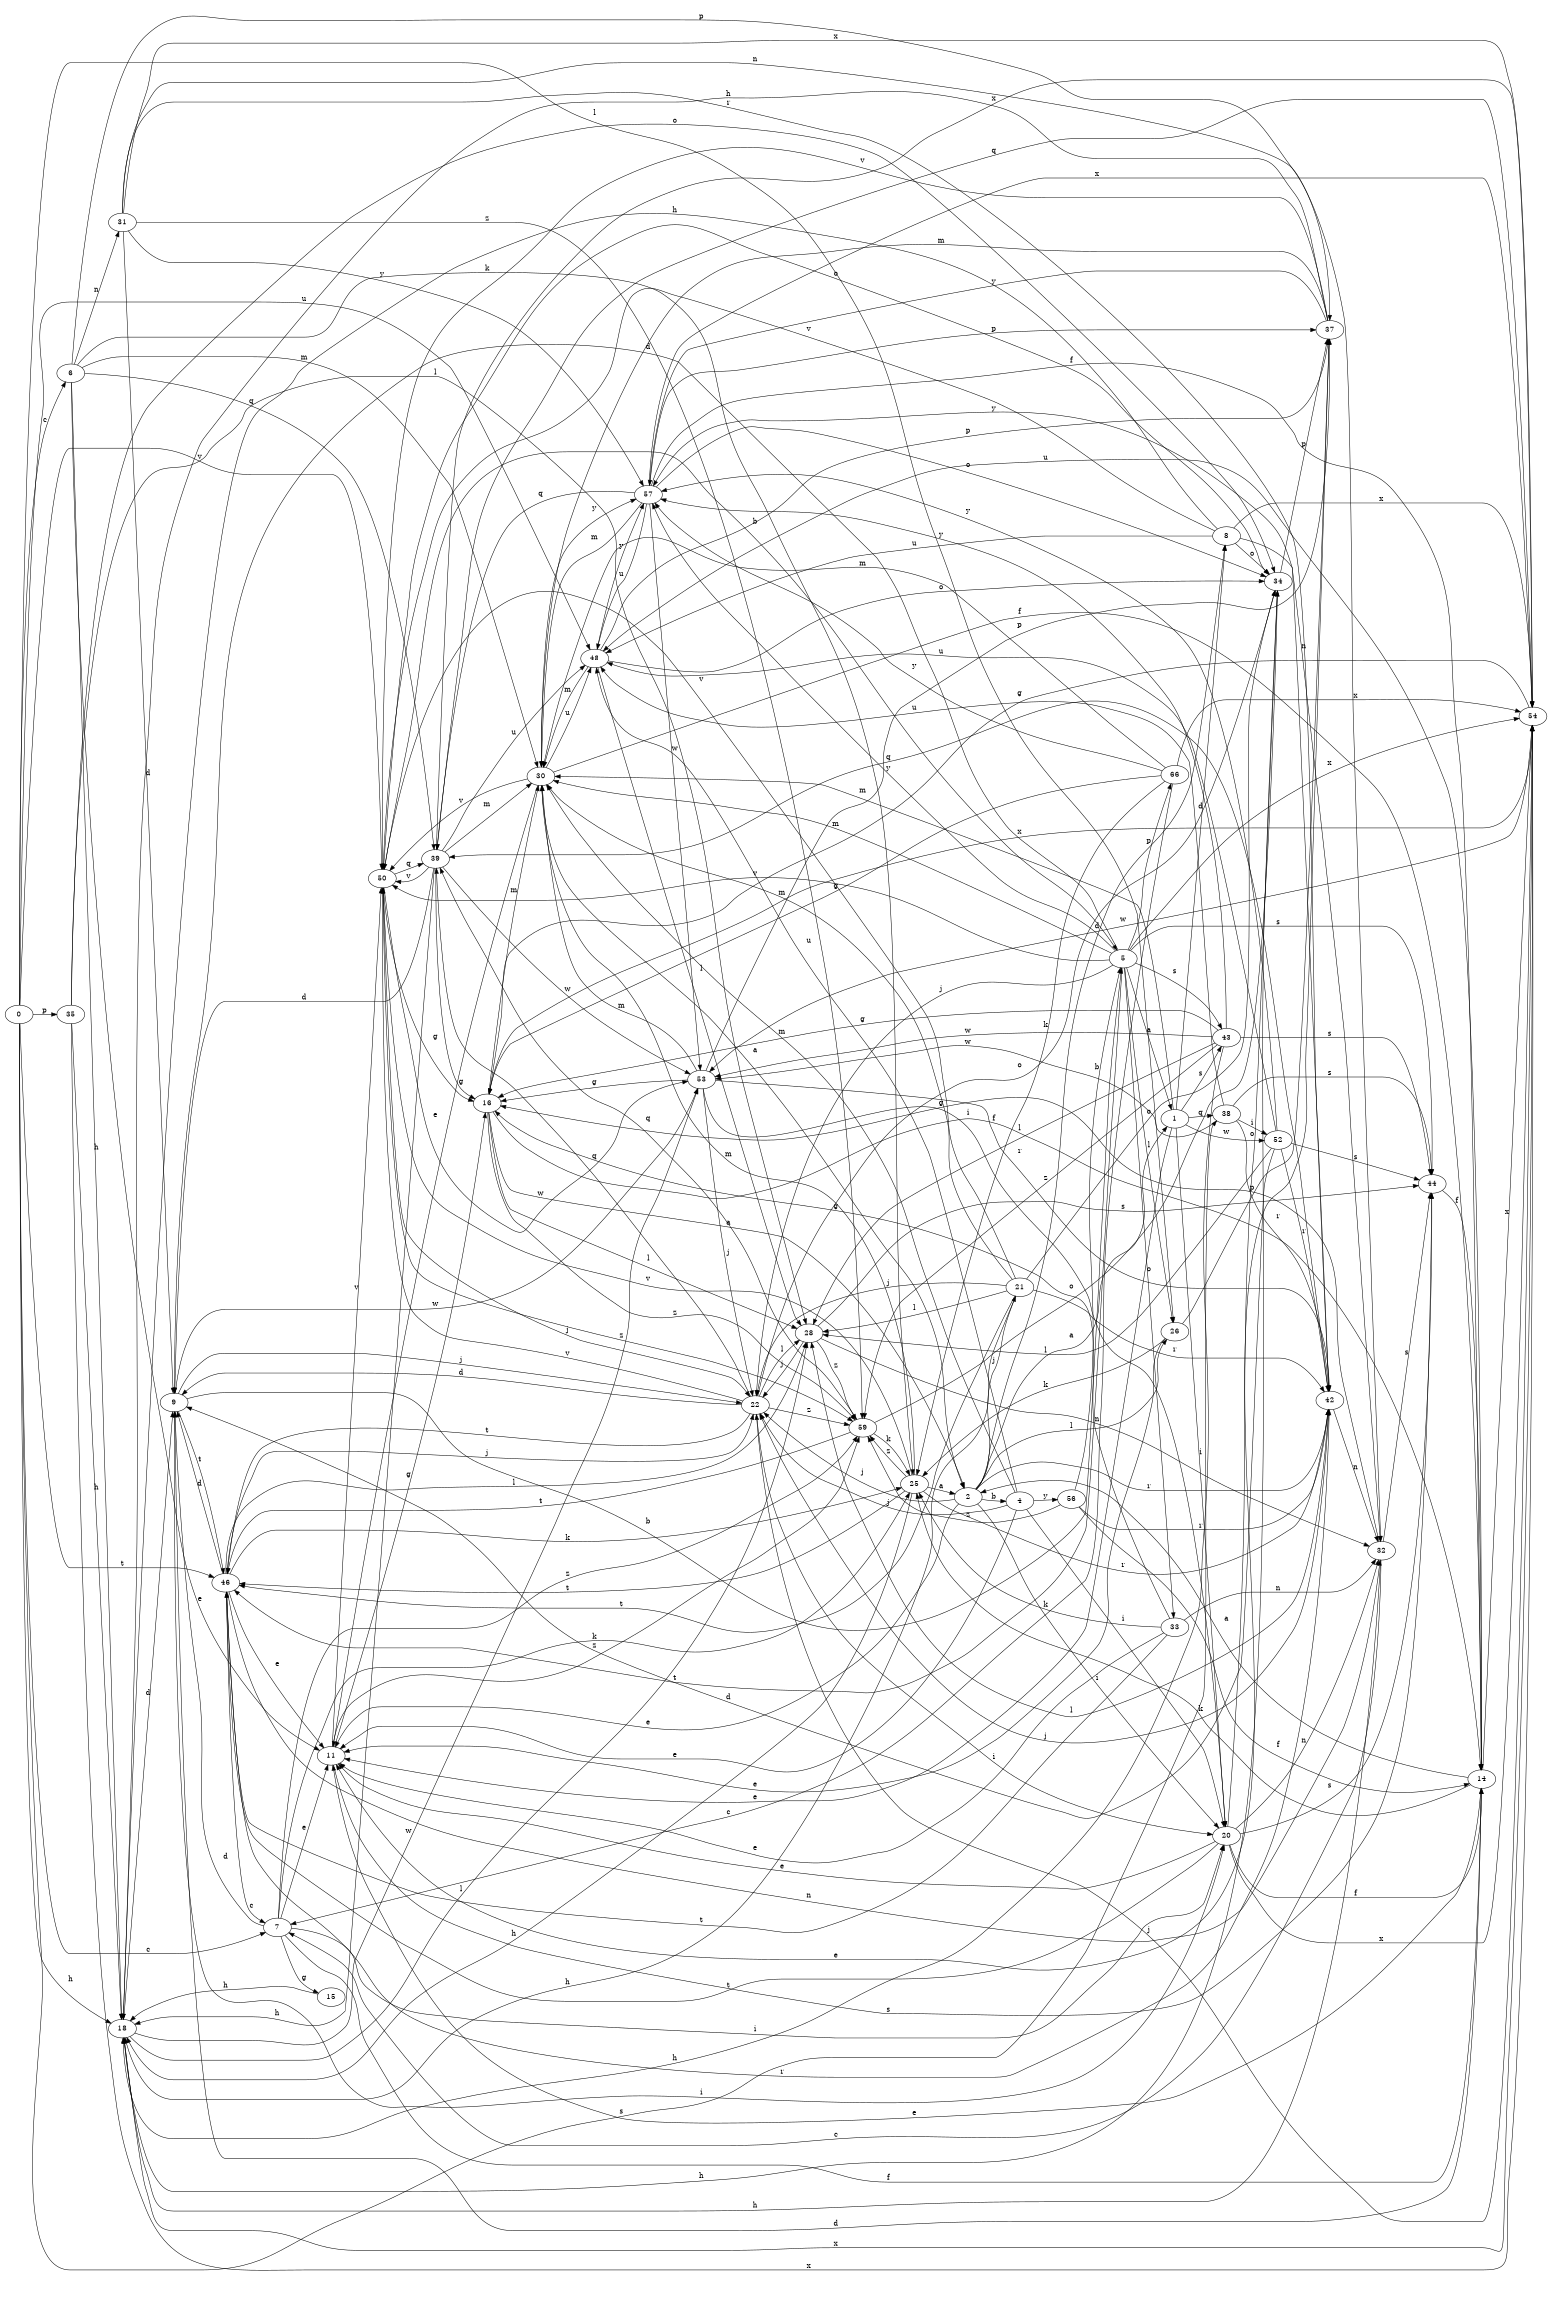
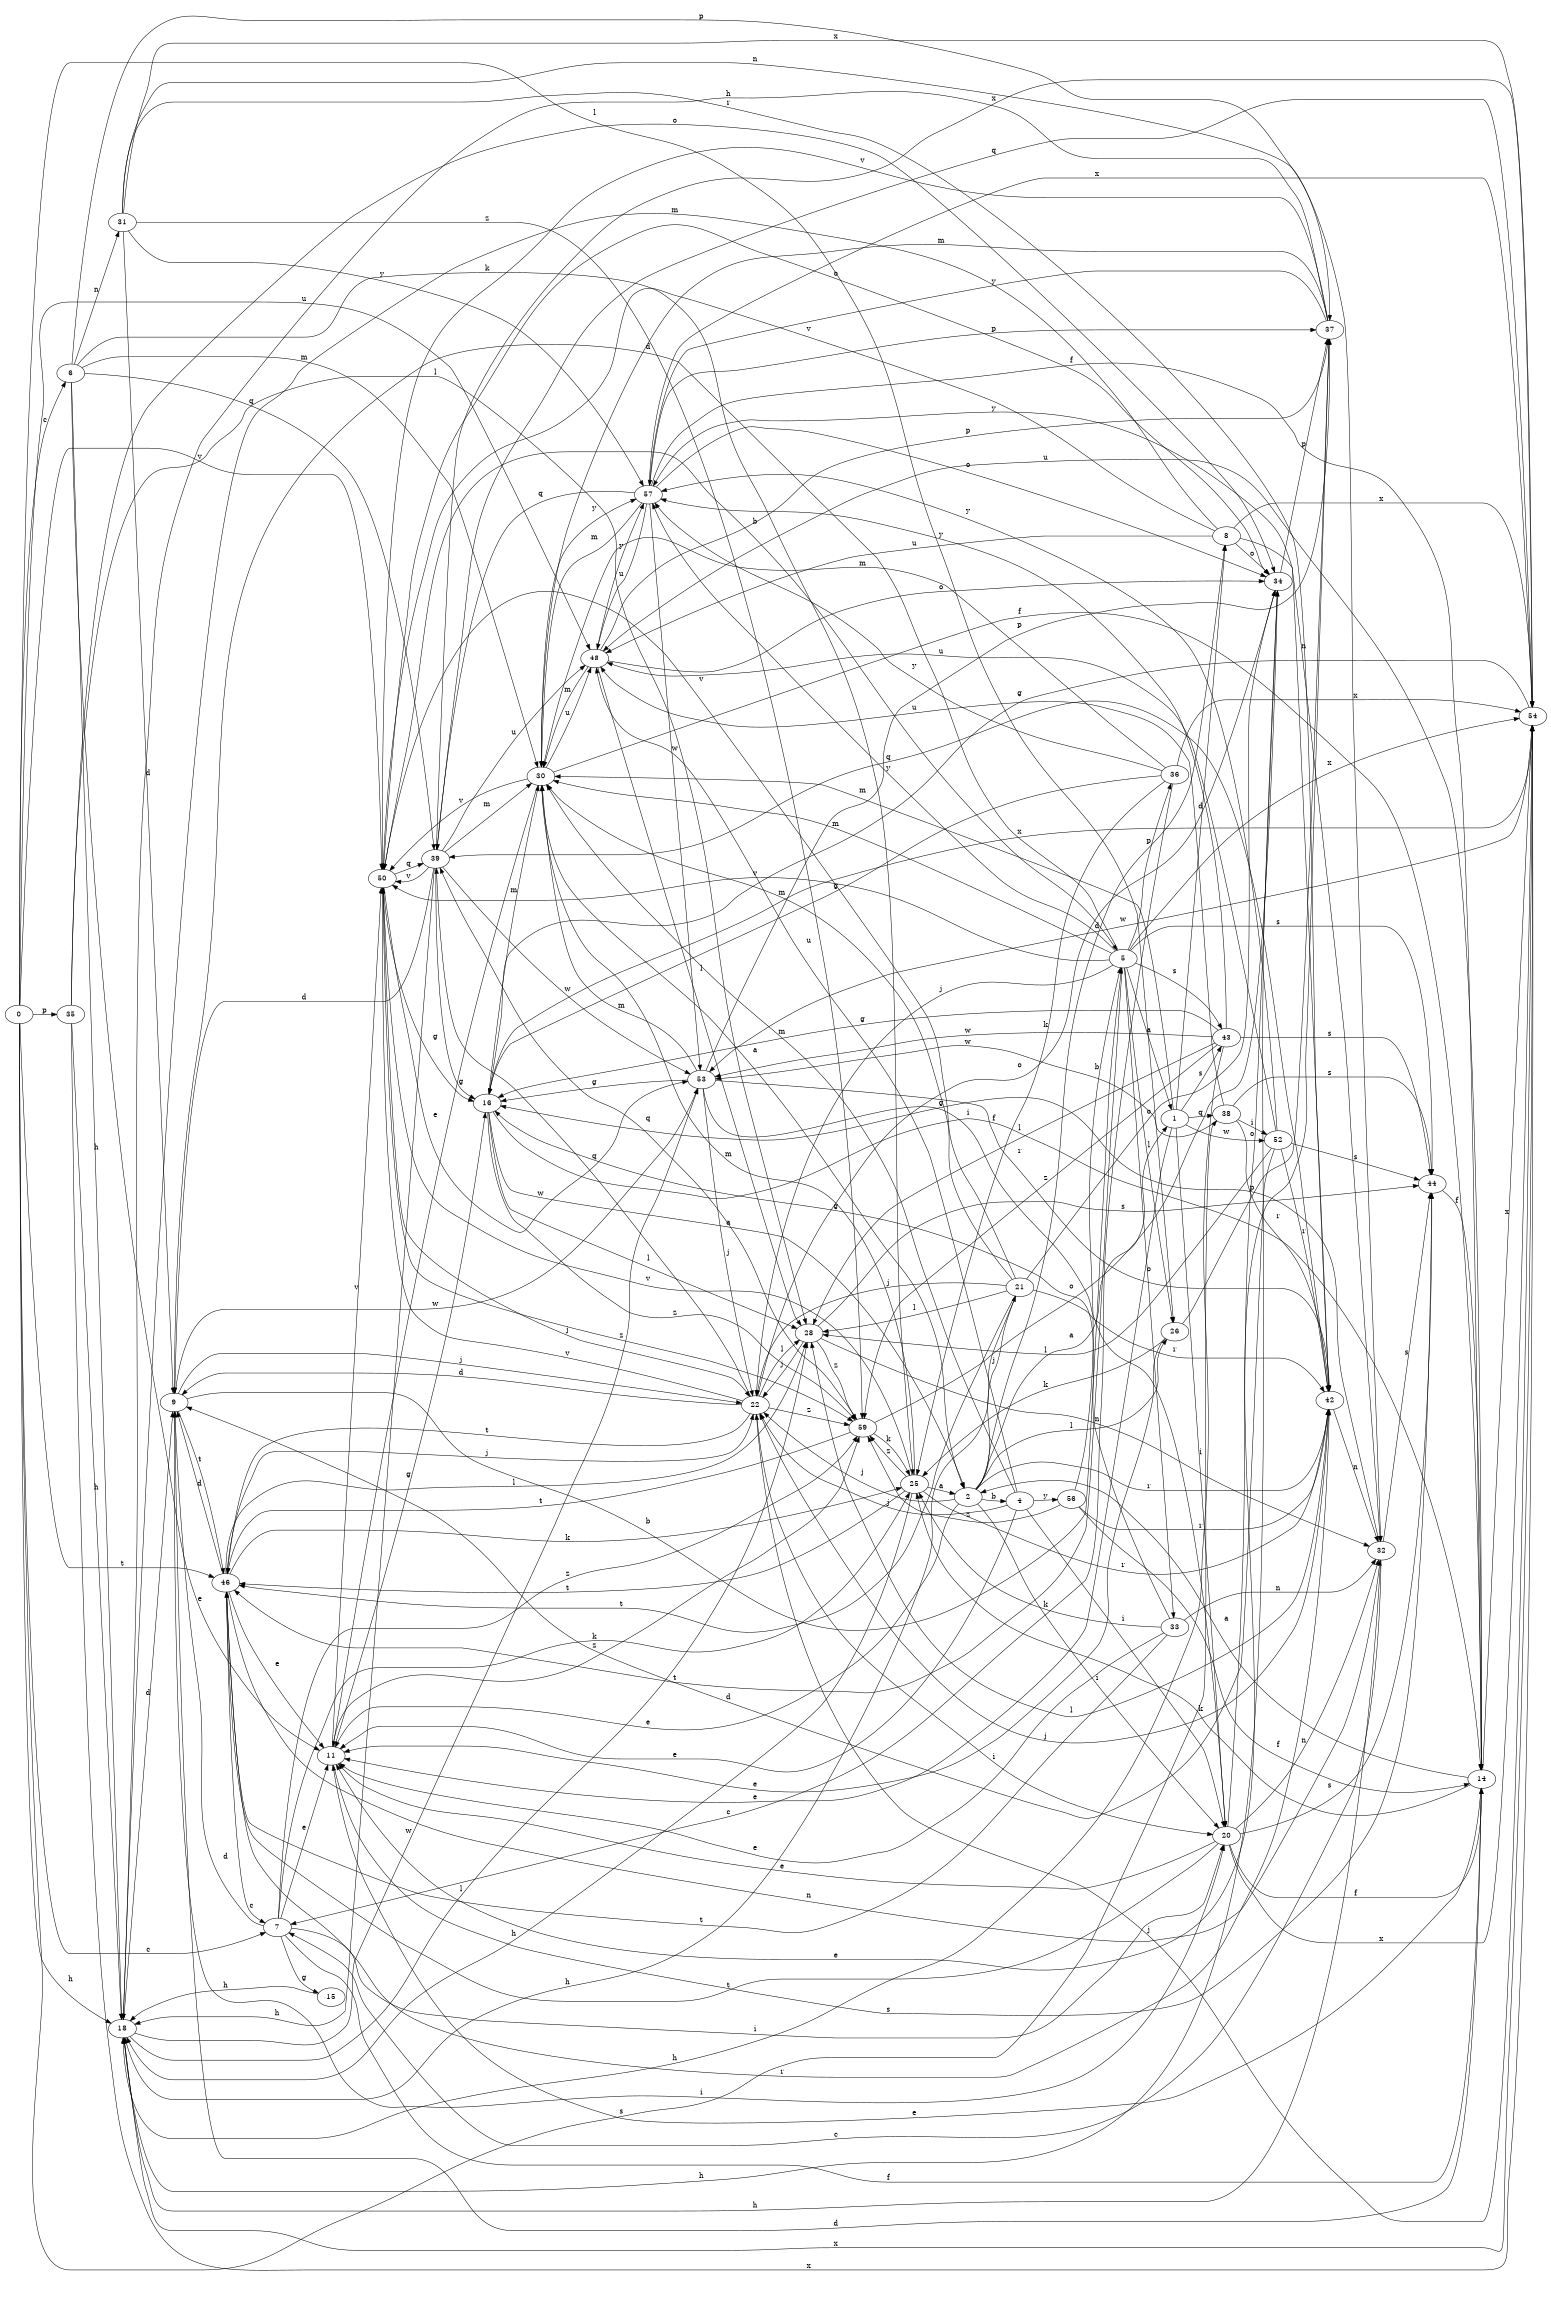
edge "8" -> "18": label "h" -> "m"
node "66": label "66" -> "36"
